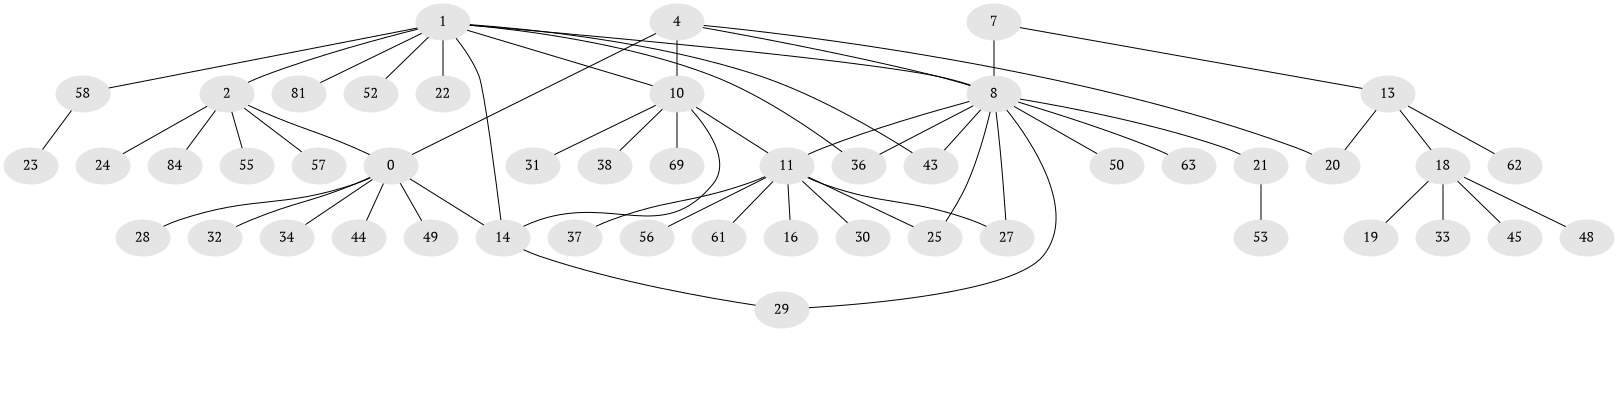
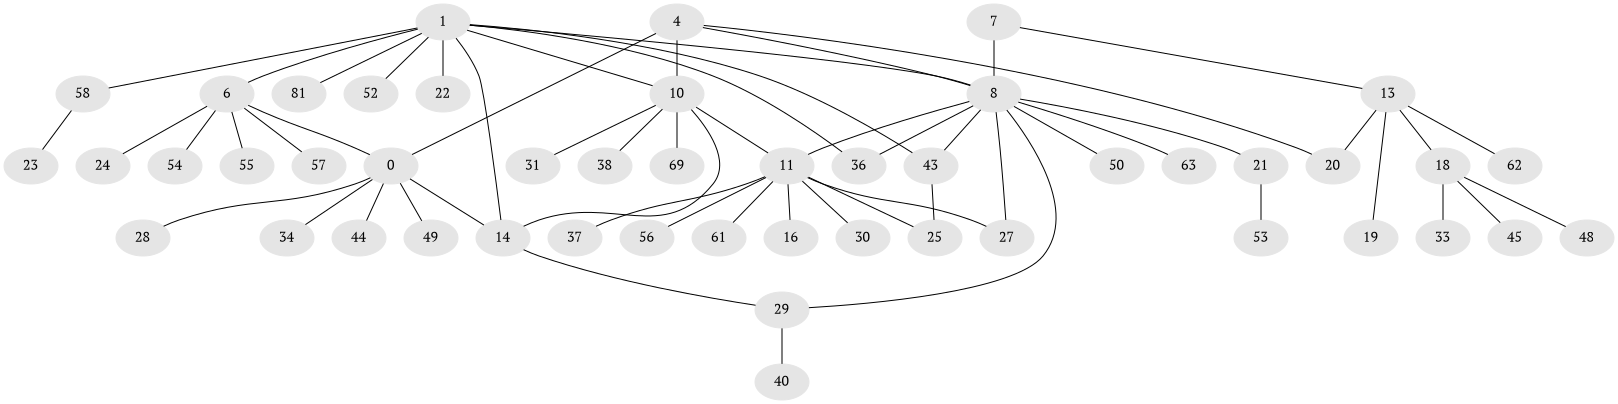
node "2": label "2" -> "6"
node "84": label "84" -> "54"
edge "8" -- "25": now "43" -- "25"
edge "18" -- "19": now "13" -- "19"
node "32": removed
node "40": added
